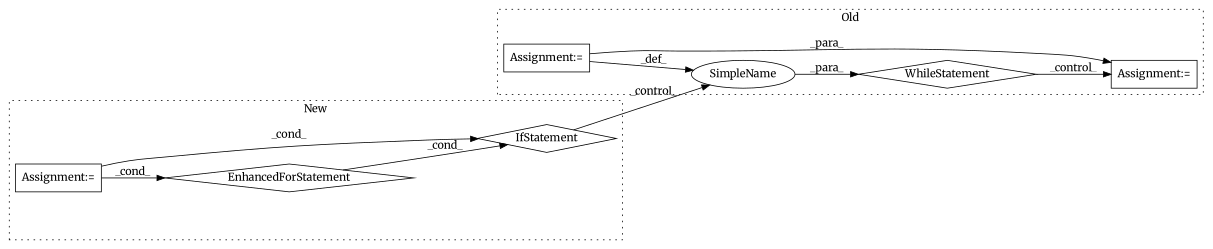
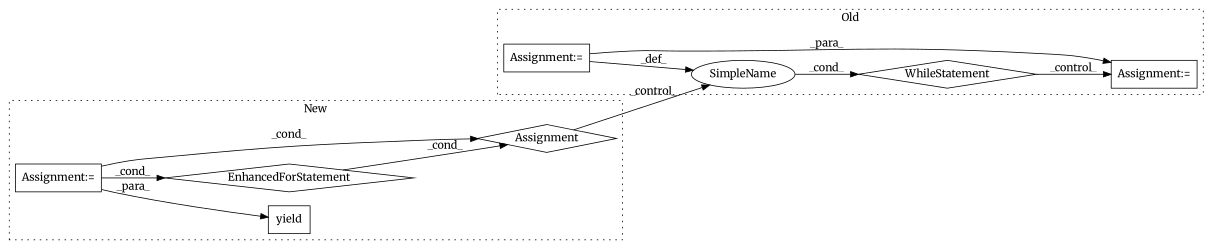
edge "SimpleName" -> "WhileStatement": label "_para_" -> "_cond_"
node "IfStatement": label "IfStatement" -> "Assignment"
node "yield": added
